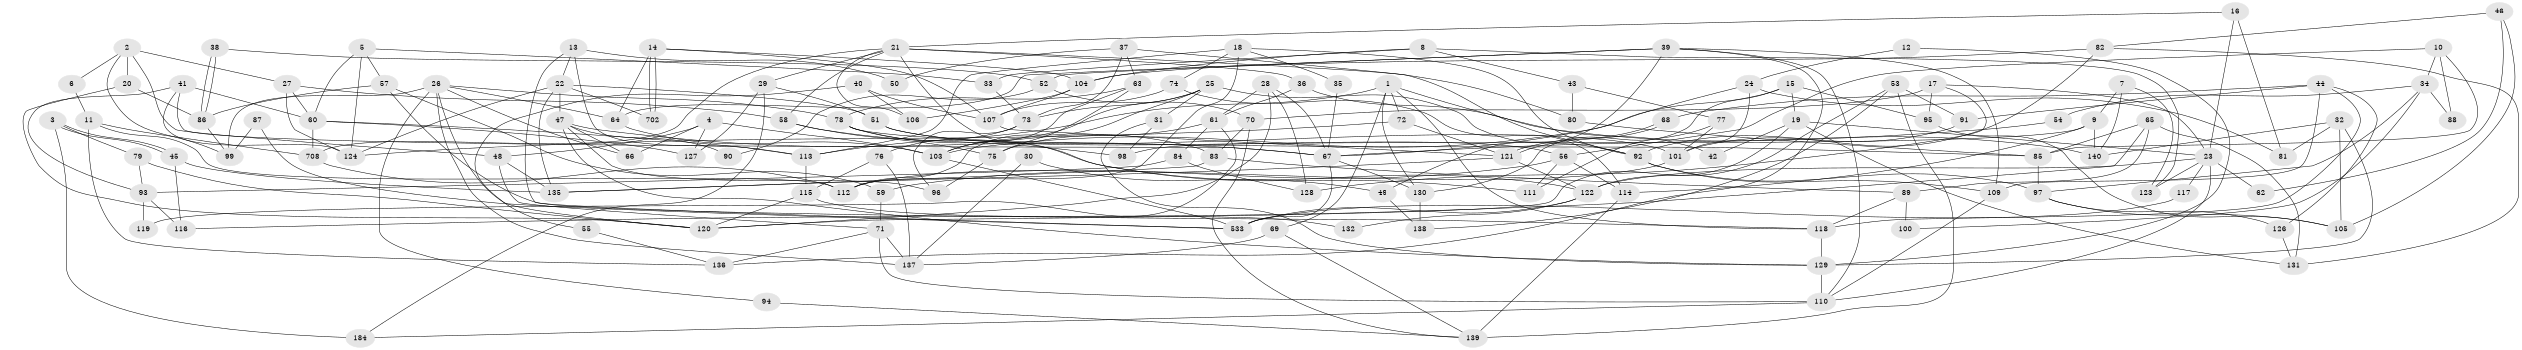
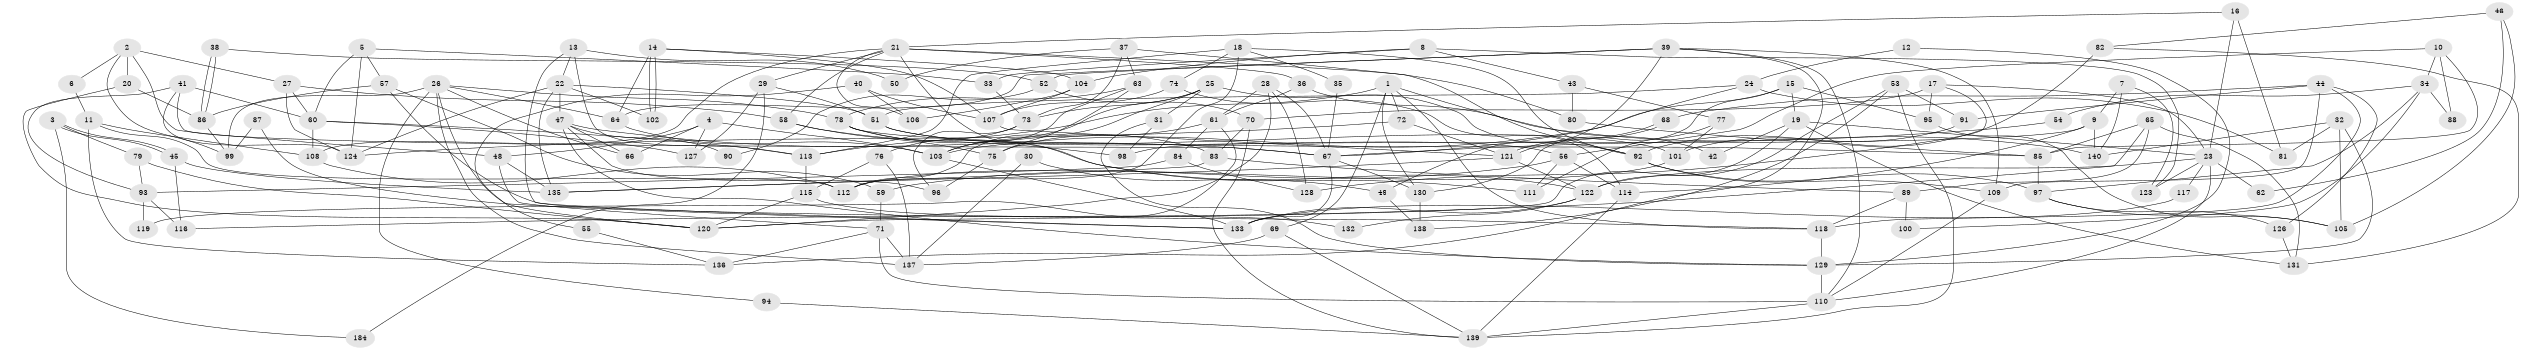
edge "82" -- "104": removed
node "702": label "702" -> "102"
edge "24" -- "101": now "24" -- "51"
node "708": label "708" -> "108"
node "533": label "533" -> "133"
edge "110" -- "184": now "110" -- "139"
